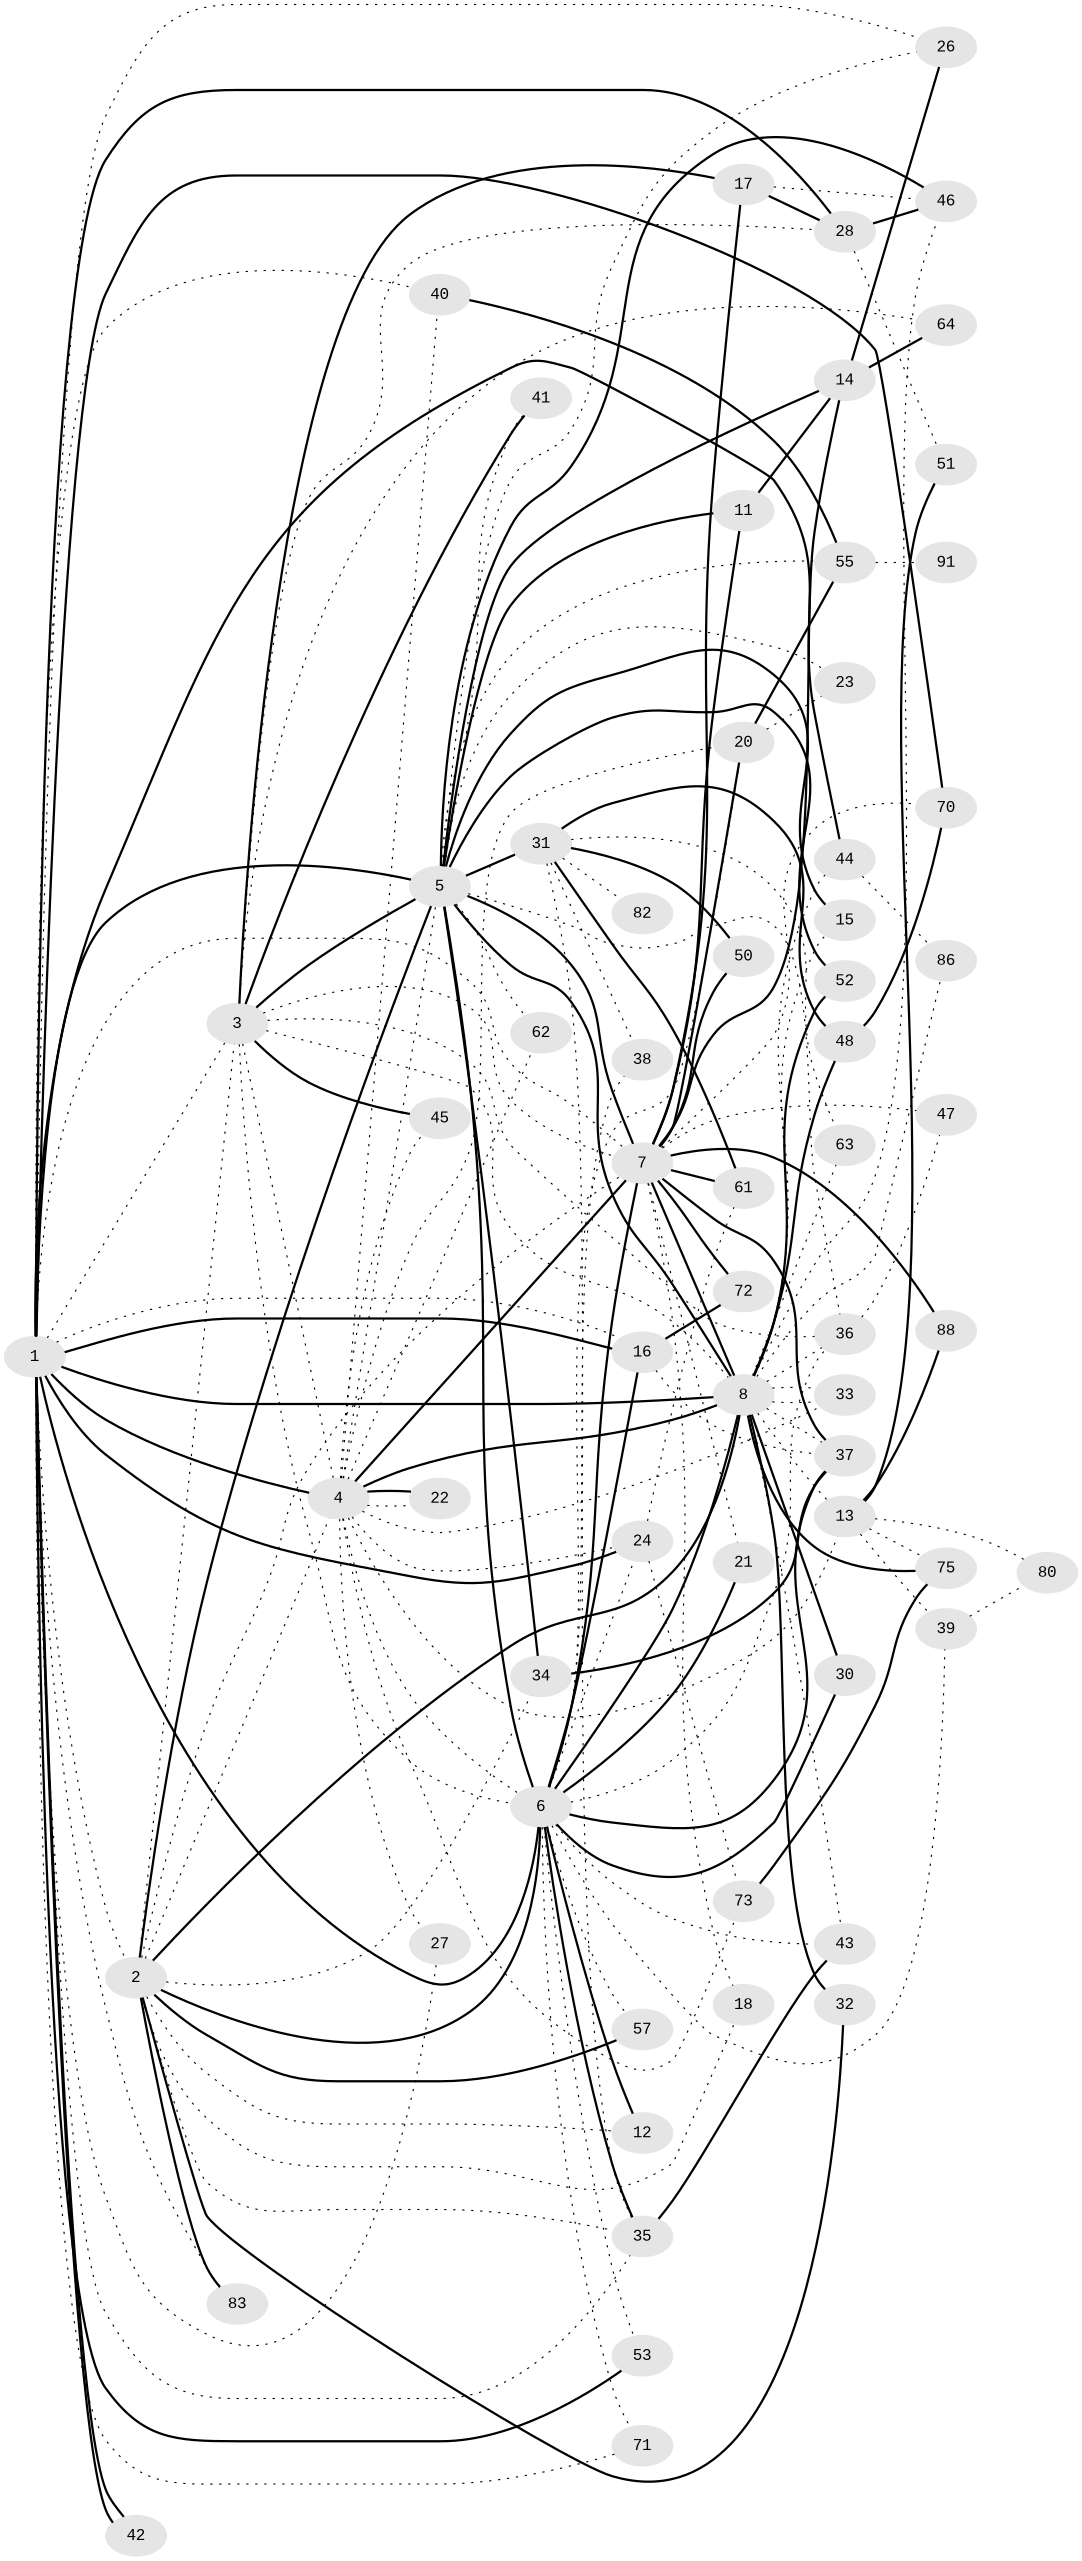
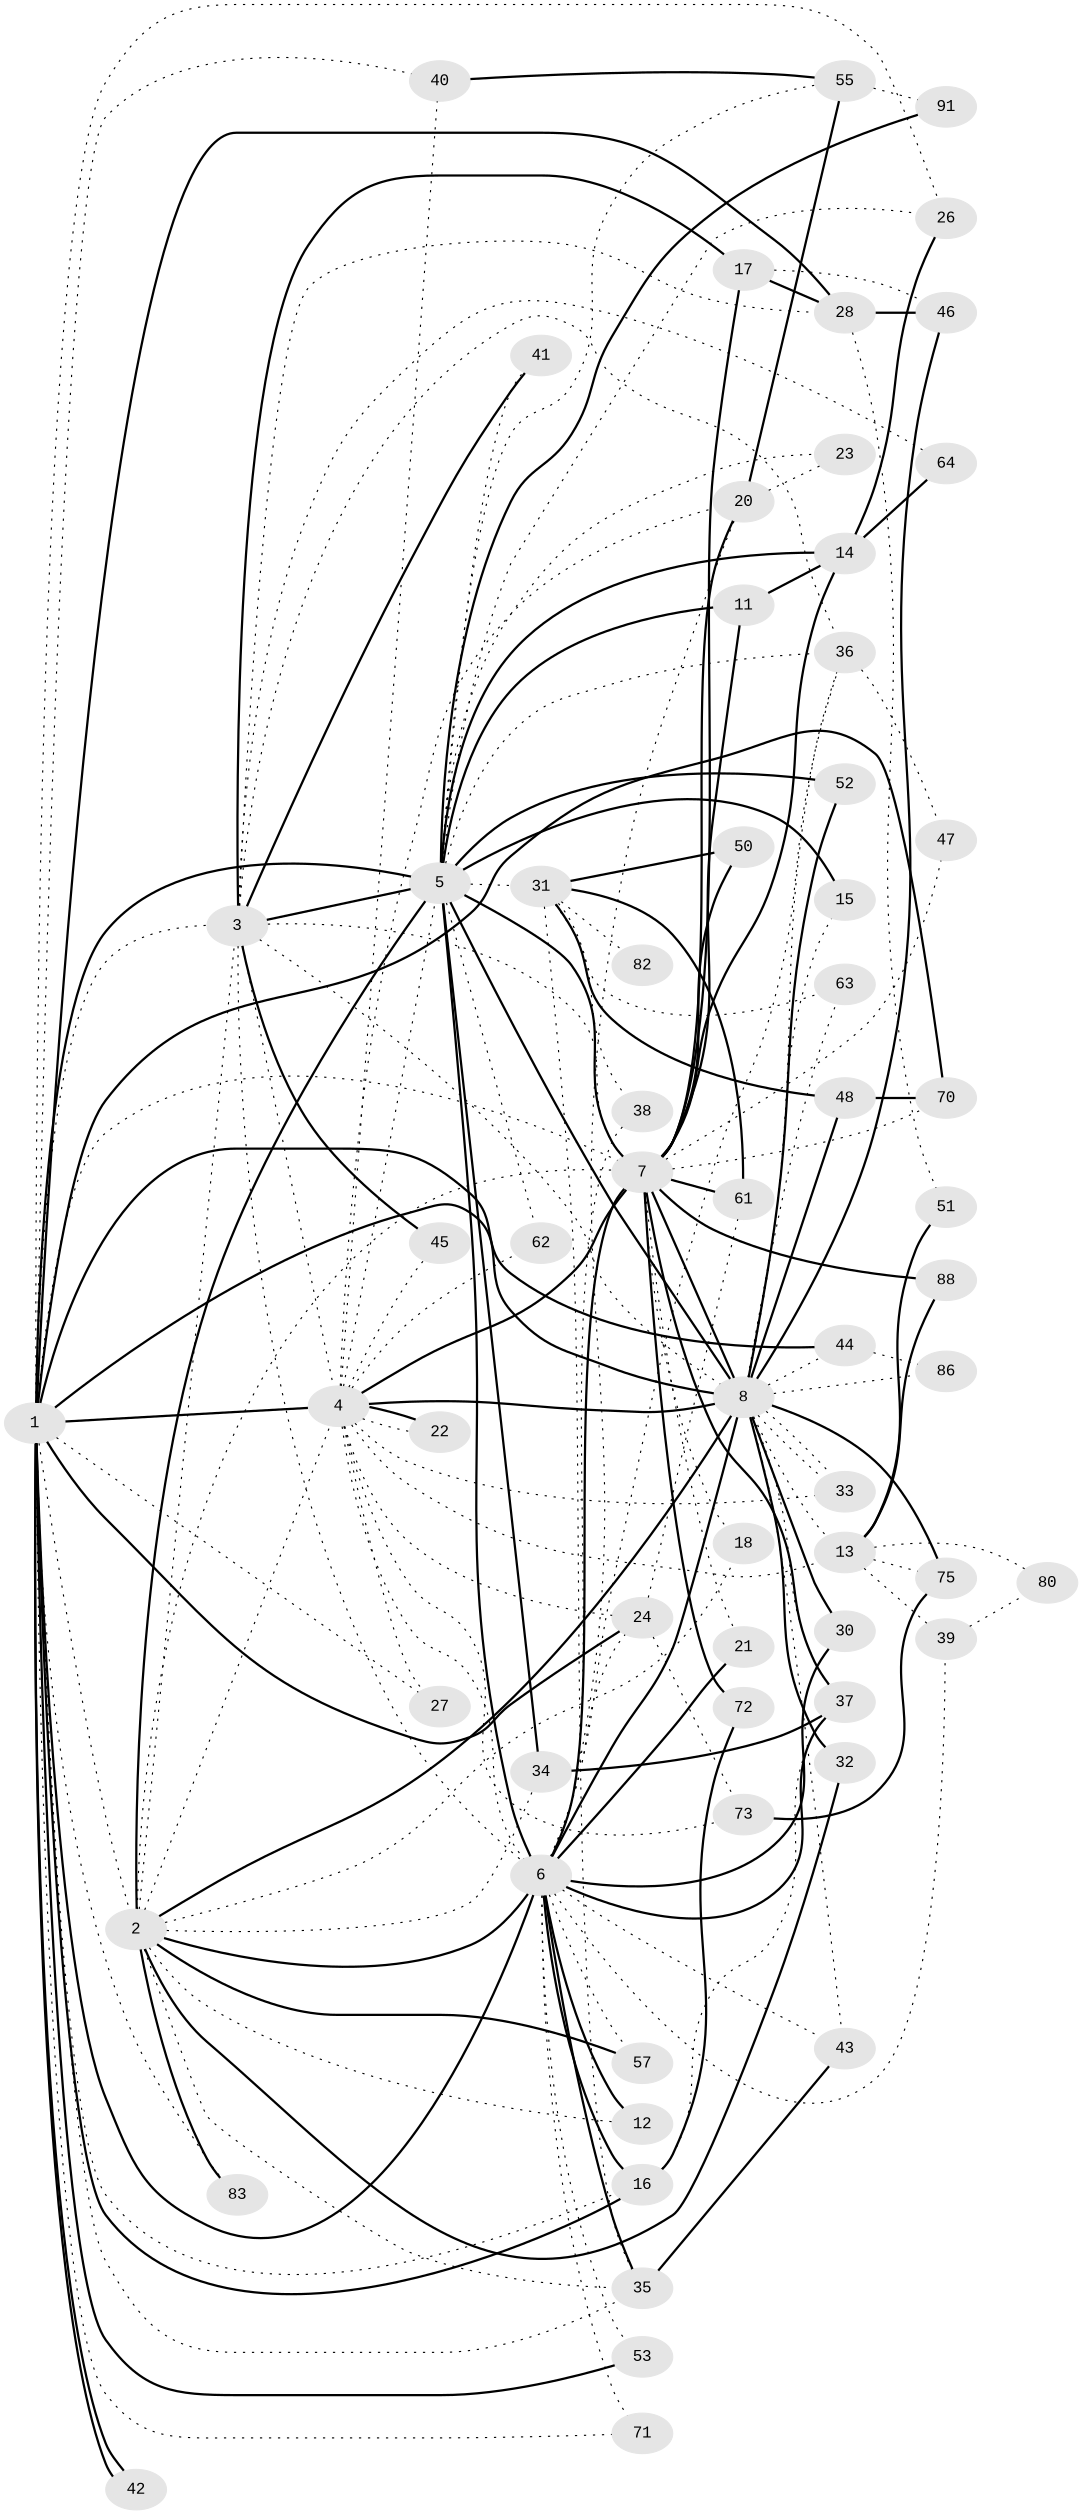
edge "46" -- "5": now "91" -- "5"
edge "31" -- "5": style bold -> dotted
edge "46" -- "8": style dotted -> bold
